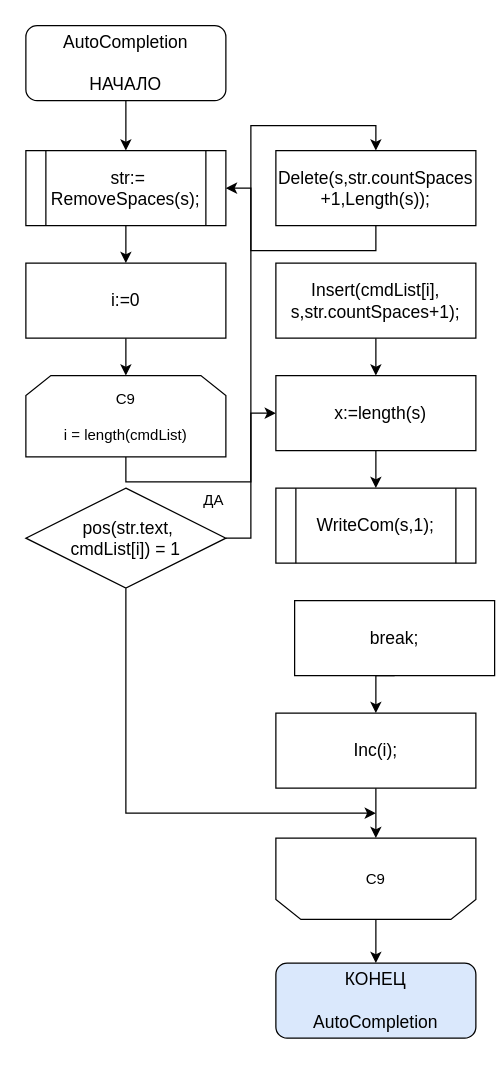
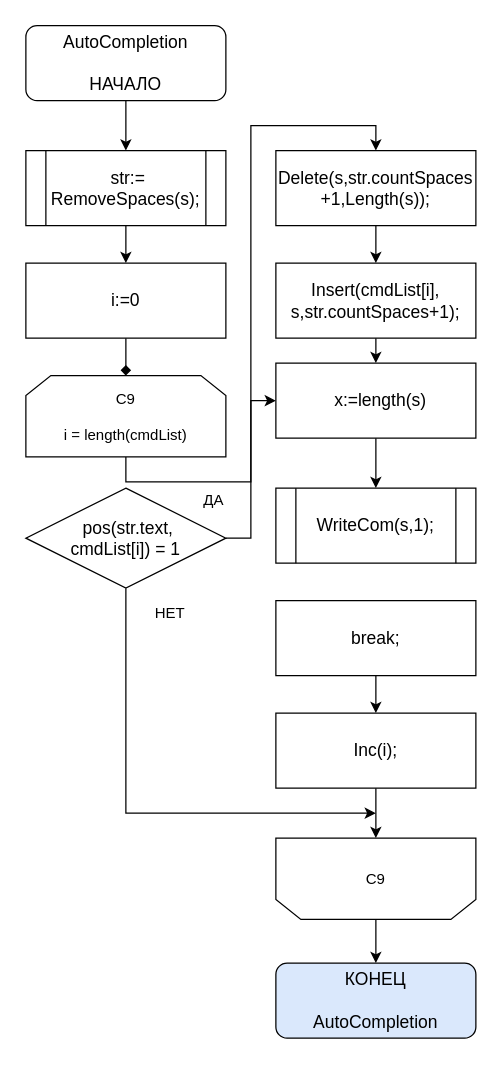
edge "Delete(s,str.countSpaces +1,Length(s));" -> "str:= RemoveSpaces(s);": now "Delete(s,str.countSpaces +1,Length(s));" -> "Insert(cmdList[i], s,str.countSpaces+1);"
edge "i:=0" -> "C9 i = length(cmdList)": arrowhead classic -> diamond
node "x:=length(s)": moved (376, 413) -> (376, 401)
node "НЕТ": added
node "break;": moved (394, 638) -> (376, 638)
